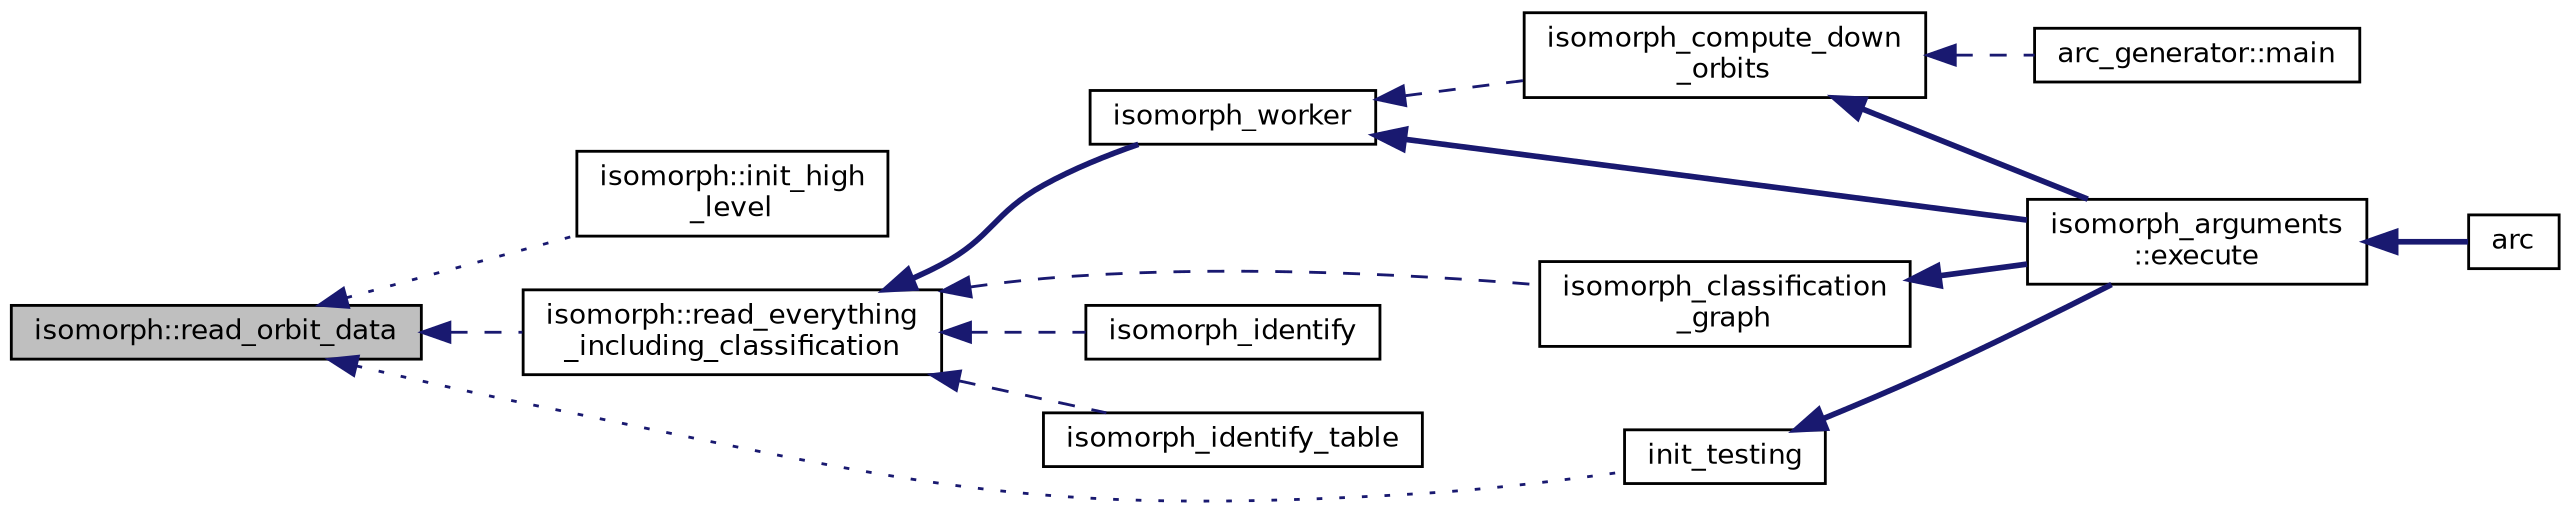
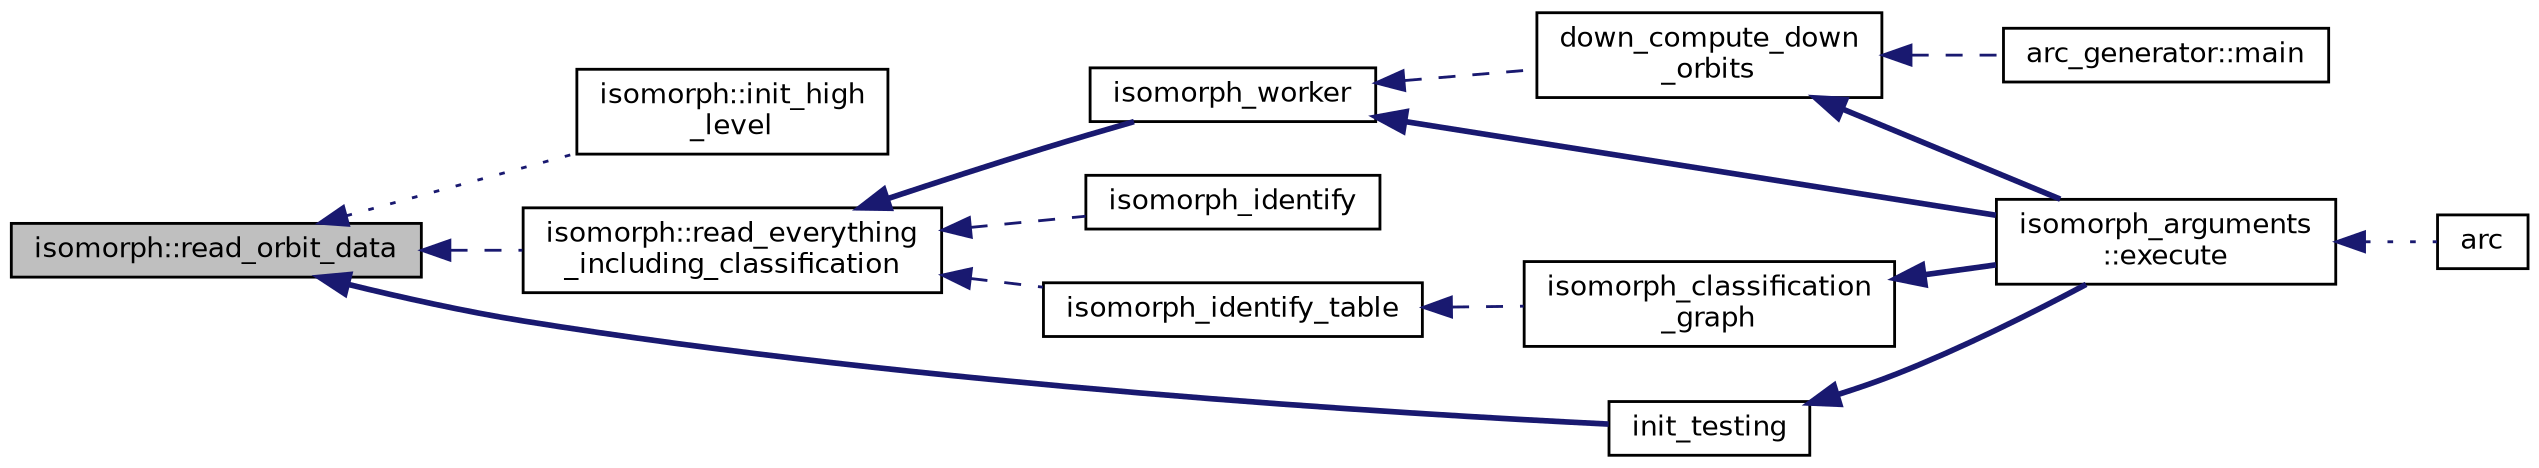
node "isomorph_compute_down _orbits": label "isomorph_compute_down _orbits" -> "down_compute_down _orbits"
edge "arc" -> "isomorph_arguments ::execute": style bold -> dotted
edge "isomorph_classification _graph" -> "isomorph::read_everything _including_classification": now "isomorph_classification _graph" -> "isomorph_identify_table"
edge "init_testing" -> "isomorph::read_orbit_data": style dotted -> bold
